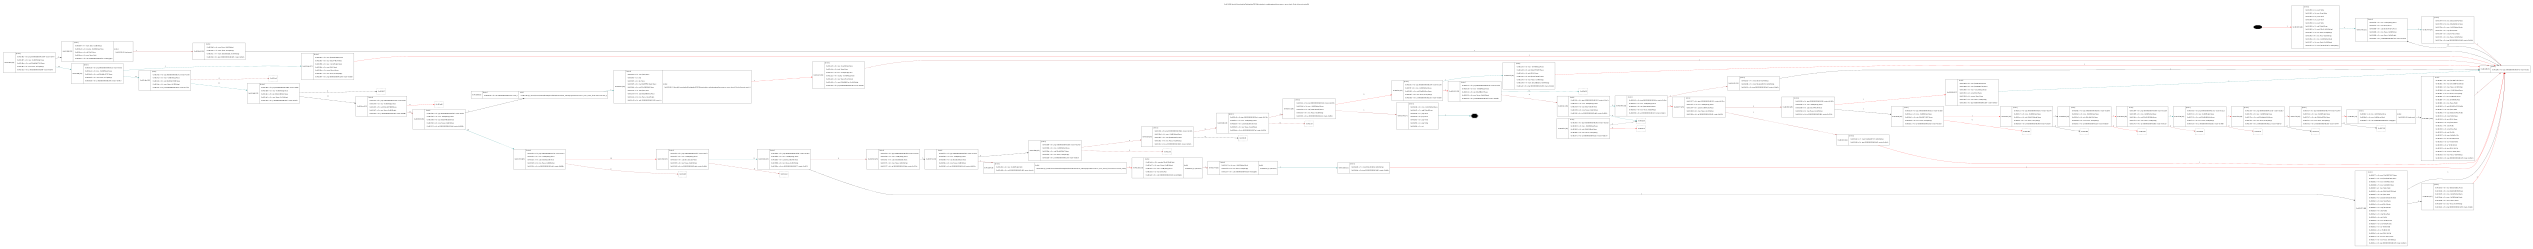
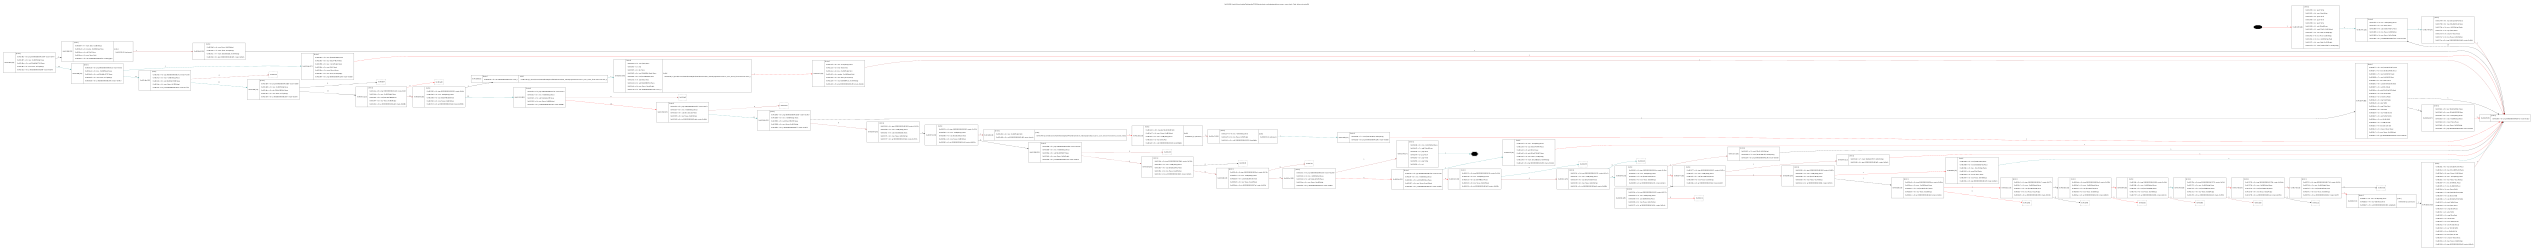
edge "0x40165e [25]" -> "0x401dd6": now "0x40165e [25]" -> "0x401677 [25]"
